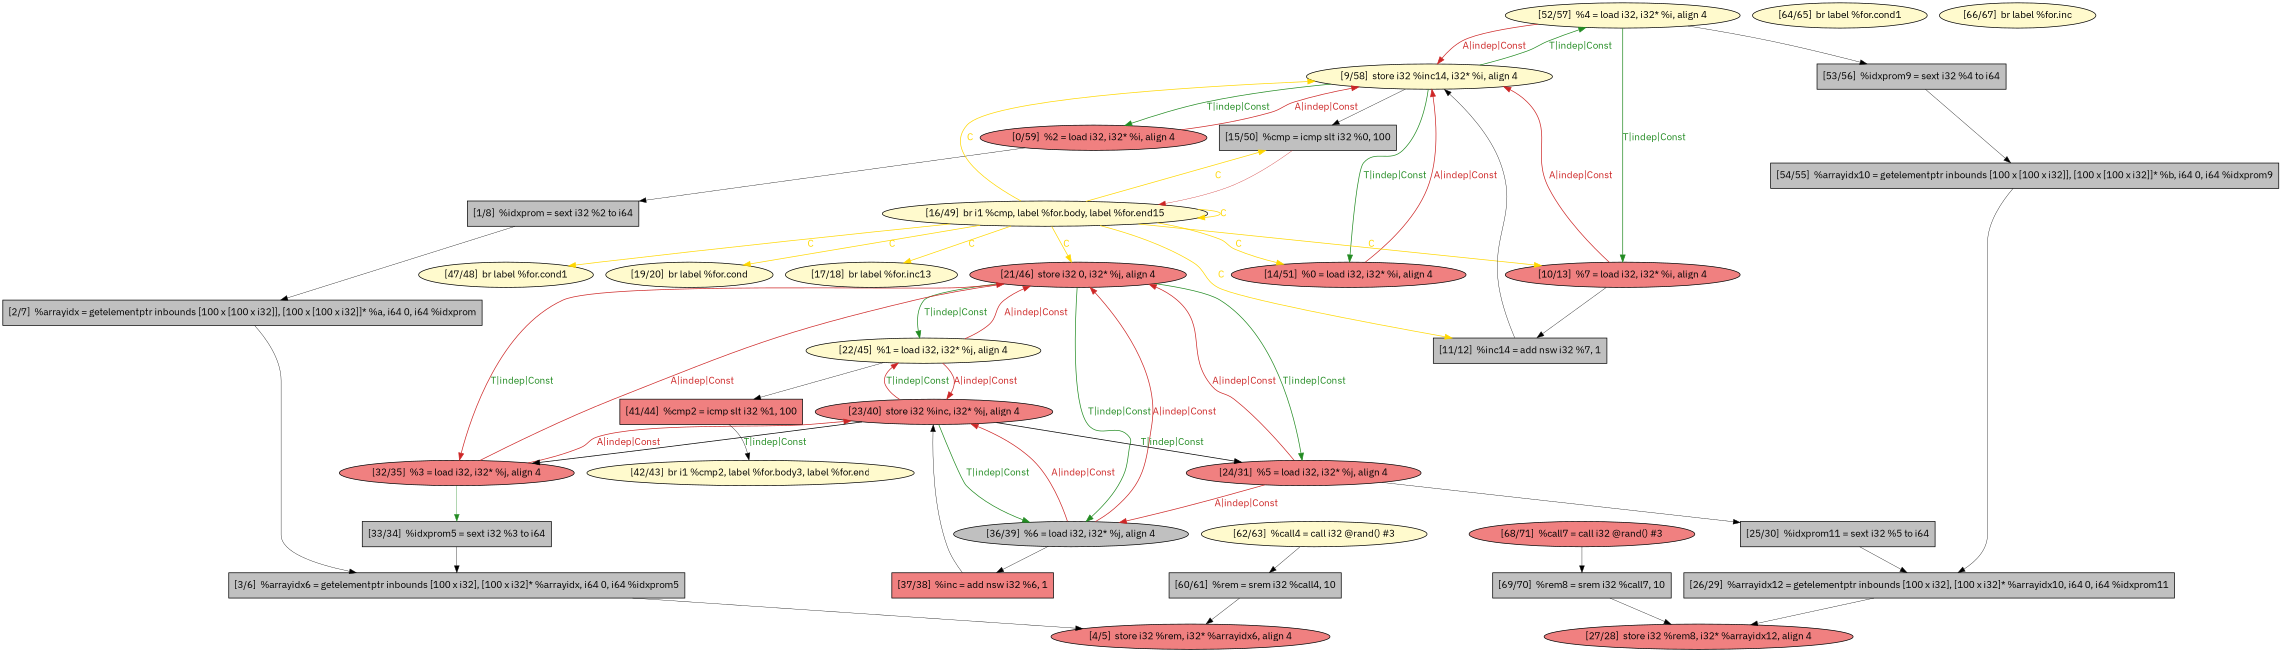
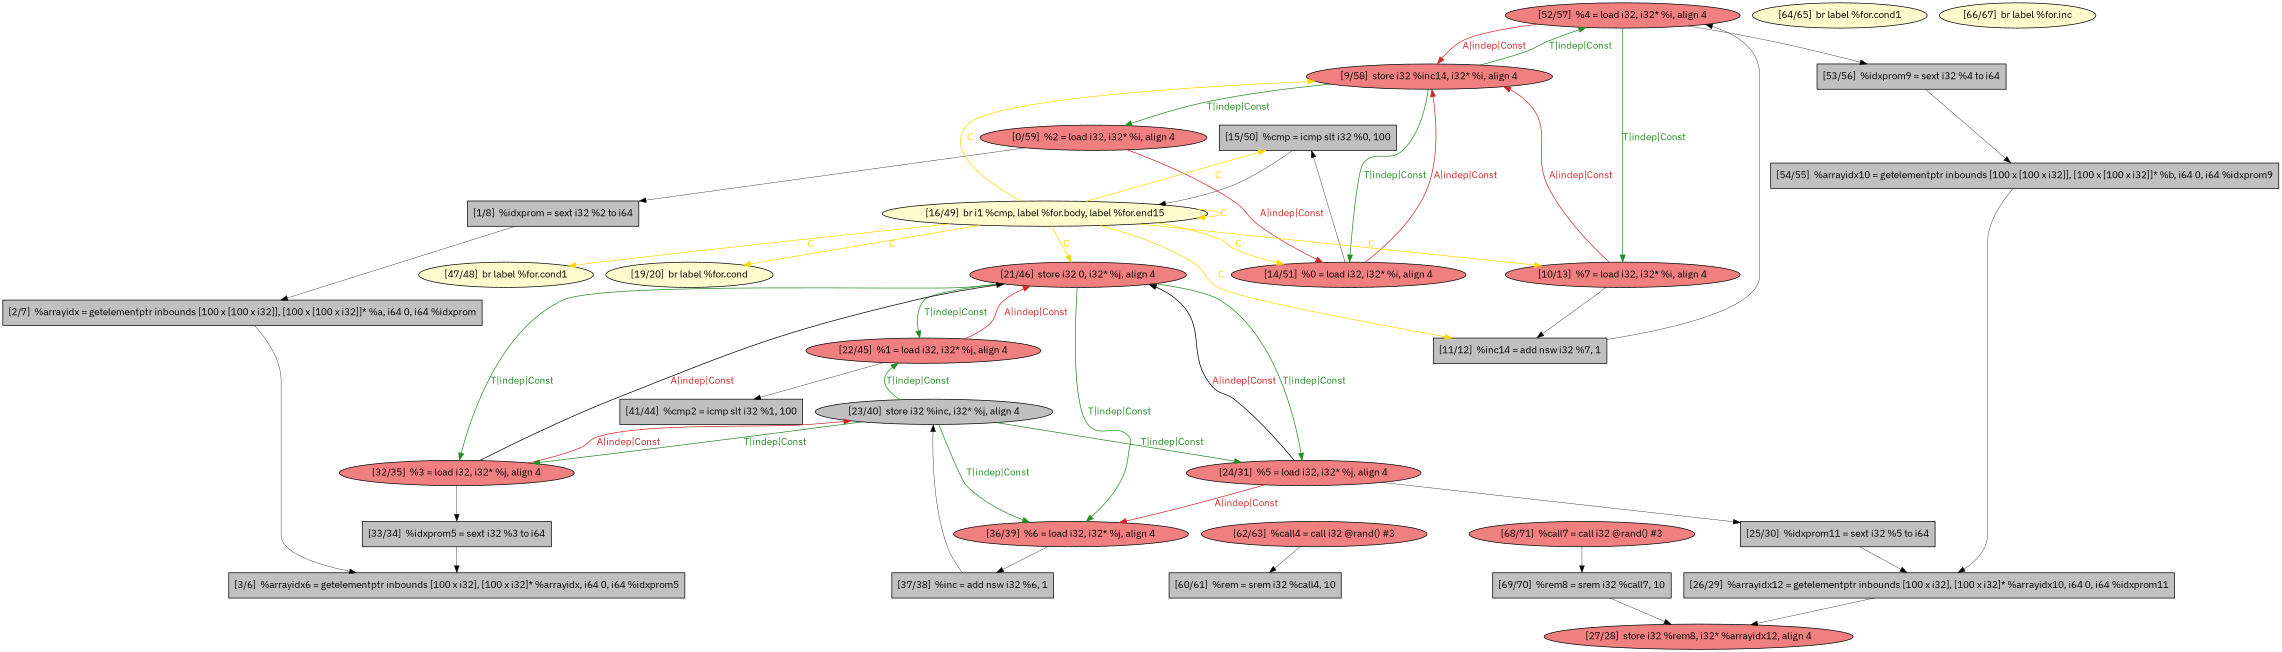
node "[52/57]  %4 = load i32, i32* %i, align 4": fillcolor lemonchiffon -> lightcoral
node "[9/58]  store i32 %inc14, i32* %i, align 4": fillcolor lemonchiffon -> lightcoral
edge "[9/58]  store i32 %inc14, i32* %i, align 4" -> "[15/50]  %cmp = icmp slt i32 %0, 100": now "[14/51]  %0 = load i32, i32* %i, align 4" -> "[15/50]  %cmp = icmp slt i32 %0, 100"
edge "[0/59]  %2 = load i32, i32* %i, align 4" -> "[9/58]  store i32 %inc14, i32* %i, align 4": now "[0/59]  %2 = load i32, i32* %i, align 4" -> "[14/51]  %0 = load i32, i32* %i, align 4"
edge "[15/50]  %cmp = icmp slt i32 %0, 100" -> "[16/49]  br i1 %cmp, label %for.body, label %for.end15": color firebrick3 -> black
edge "[11/12]  %inc14 = add nsw i32 %7, 1" -> "[9/58]  store i32 %inc14, i32* %i, align 4": now "[11/12]  %inc14 = add nsw i32 %7, 1" -> "[52/57]  %4 = load i32, i32* %i, align 4"
node "[17/18]  br label %for.inc13": removed
edge "[21/46]  store i32 0, i32* %j, align 4" -> "[32/35]  %3 = load i32, i32* %j, align 4": color firebrick3 -> forestgreen
node "[22/45]  %1 = load i32, i32* %j, align 4": fillcolor lemonchiffon -> lightcoral
edge "[32/35]  %3 = load i32, i32* %j, align 4" -> "[21/46]  store i32 0, i32* %j, align 4": color firebrick3 -> black
edge "[22/45]  %1 = load i32, i32* %j, align 4" -> "[23/40]  store i32 %inc, i32* %j, align 4": removed, label "A|indep|Const"
edge "[24/31]  %5 = load i32, i32* %j, align 4" -> "[21/46]  store i32 0, i32* %j, align 4": color firebrick3 -> black
edge "[23/40]  store i32 %inc, i32* %j, align 4" -> "[22/45]  %1 = load i32, i32* %j, align 4": color firebrick3 -> forestgreen
edge "[36/39]  %6 = load i32, i32* %j, align 4" -> "[21/46]  store i32 0, i32* %j, align 4": removed, label "A|indep|Const"
node "[41/44]  %cmp2 = icmp slt i32 %1, 100": fillcolor lightcoral -> grey
node "[23/40]  store i32 %inc, i32* %j, align 4": fillcolor lightcoral -> grey
edge "[23/40]  store i32 %inc, i32* %j, align 4" -> "[24/31]  %5 = load i32, i32* %j, align 4": color black -> forestgreen
edge "[23/40]  store i32 %inc, i32* %j, align 4" -> "[32/35]  %3 = load i32, i32* %j, align 4": color black -> forestgreen
edge "[36/39]  %6 = load i32, i32* %j, align 4" -> "[23/40]  store i32 %inc, i32* %j, align 4": removed, label "A|indep|Const"
node "[42/43]  br i1 %cmp2, label %for.body3, label %for.end": removed
edge "[32/35]  %3 = load i32, i32* %j, align 4" -> "[33/34]  %idxprom5 = sext i32 %3 to i64": color forestgreen -> black
node "[36/39]  %6 = load i32, i32* %j, align 4": fillcolor grey -> lightcoral
node "[62/63]  %call4 = call i32 @rand() #3": fillcolor lemonchiffon -> lightcoral
node "[37/38]  %inc = add nsw i32 %6, 1": fillcolor lightcoral -> grey
node "[4/5]  store i32 %rem, i32* %arrayidx6, align 4": removed
